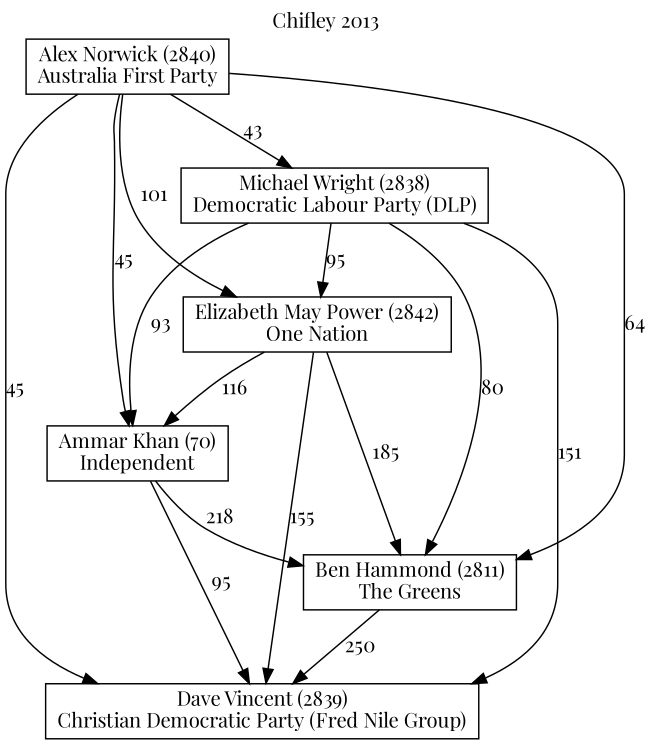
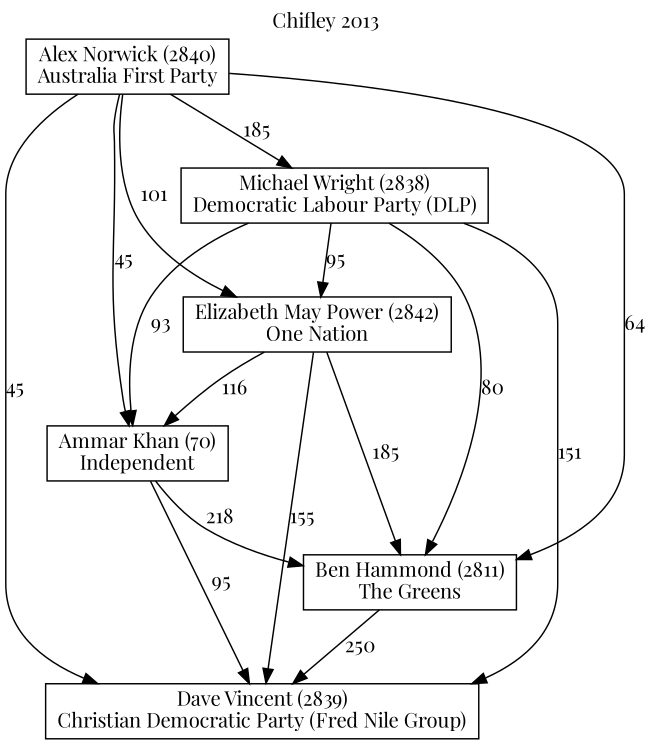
edge "Alex Norwick (2840) Australia First Party" -> "Michael Wright (2838) Democratic Labour Party (DLP)": label "43" -> "185"
